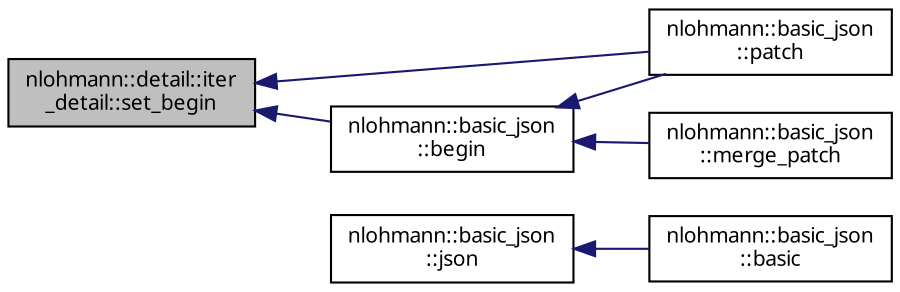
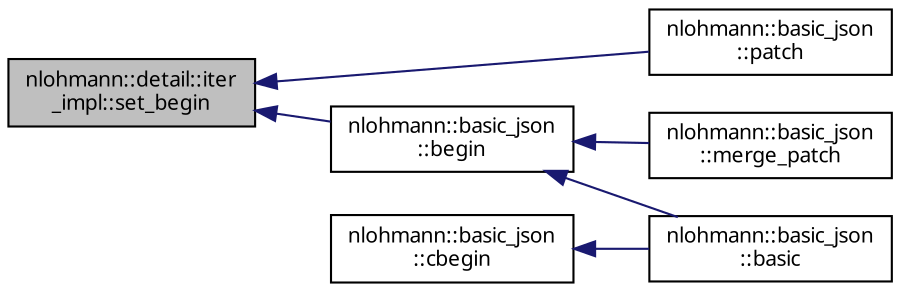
edge "nlohmann::basic_json ::patch" -> "nlohmann::basic_json ::begin": now "nlohmann::basic_json ::basic" -> "nlohmann::basic_json ::begin"
node "nlohmann::detail::iter _detail::set_begin": label "nlohmann::detail::iter _detail::set_begin" -> "nlohmann::detail::iter _impl::set_begin"
node "nlohmann::basic_json ::json": label "nlohmann::basic_json ::json" -> "nlohmann::basic_json ::cbegin"
